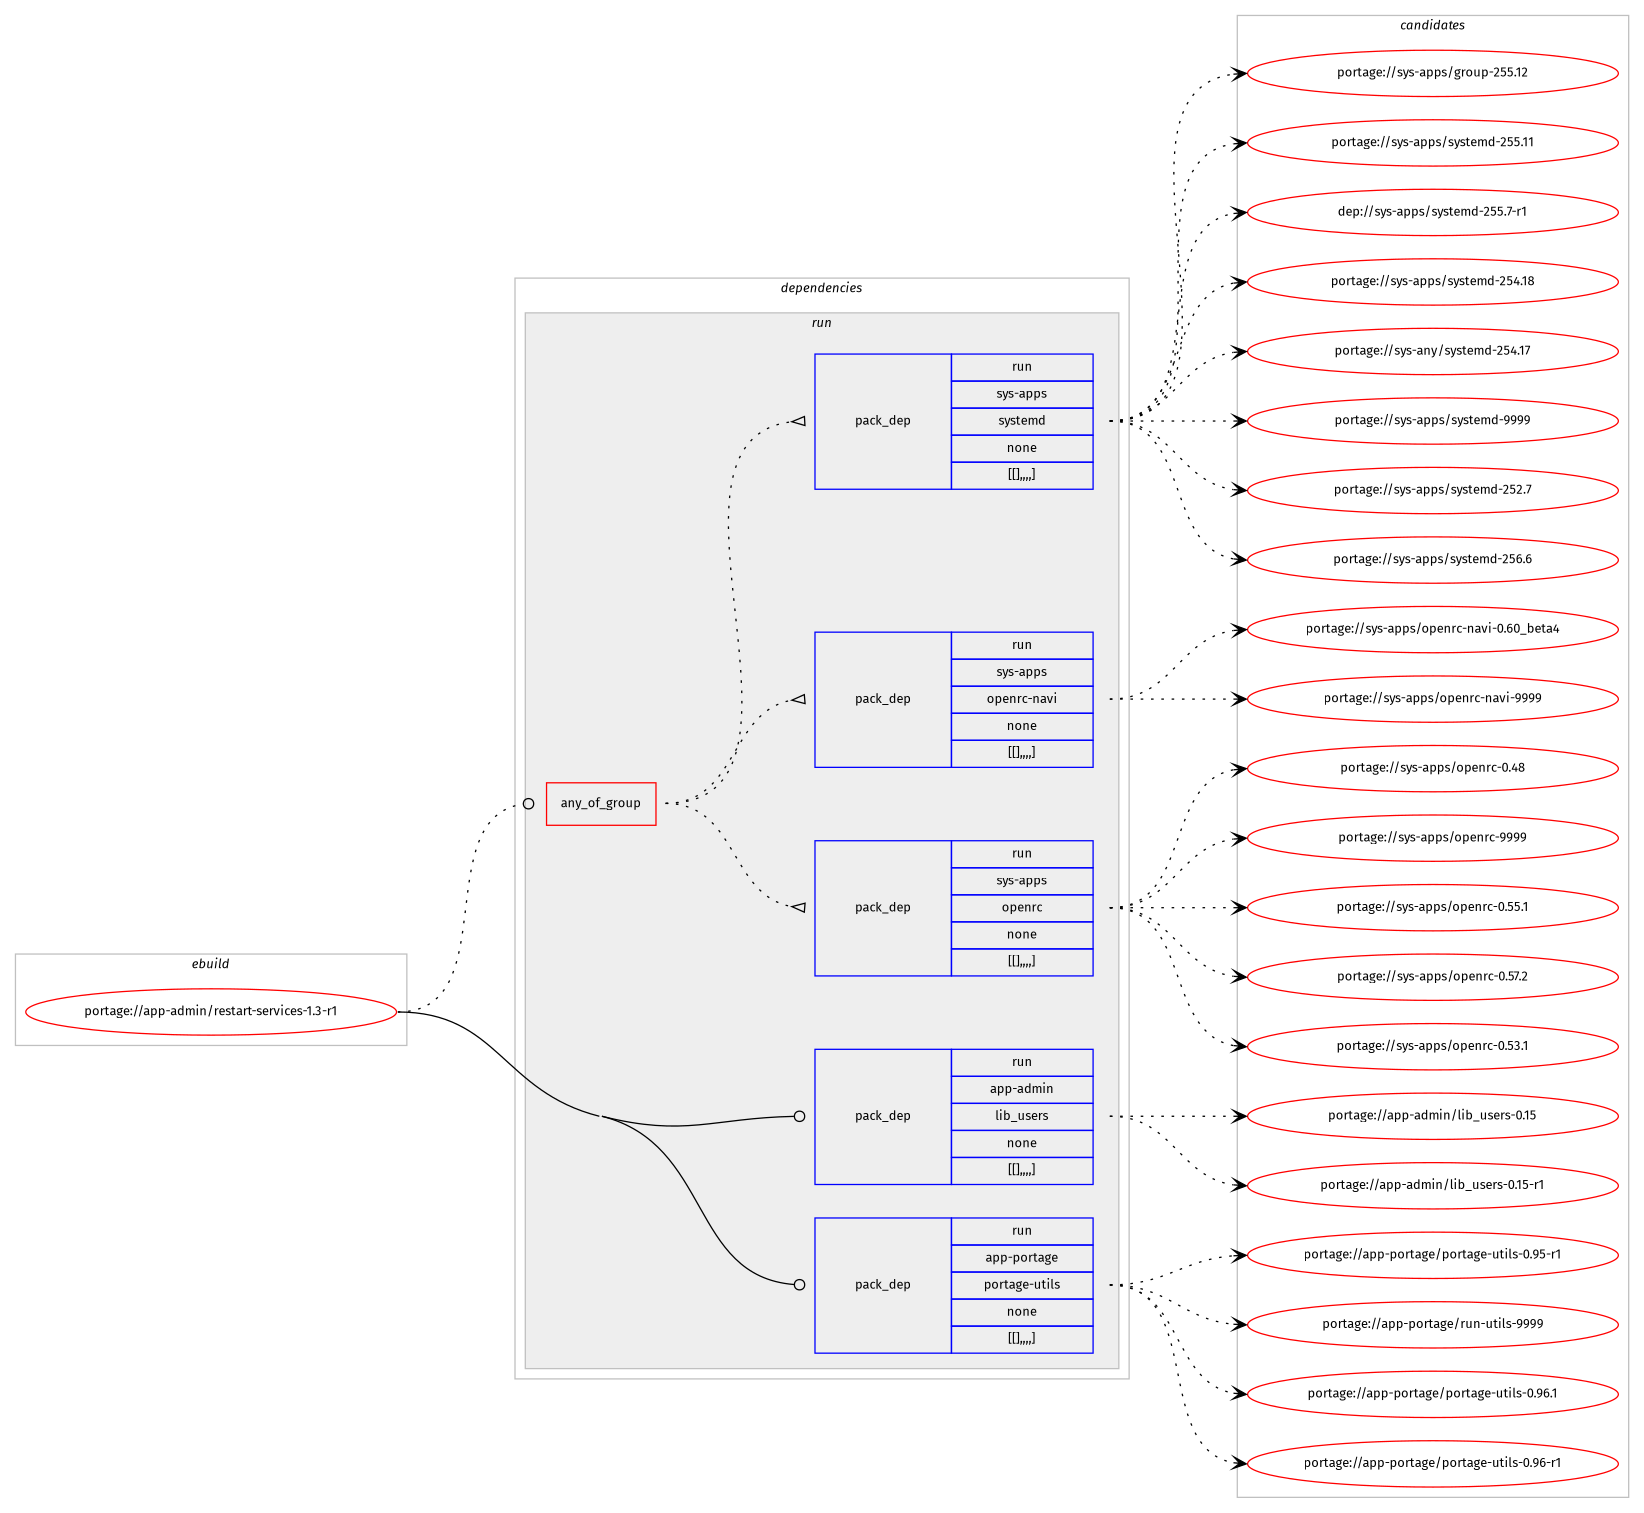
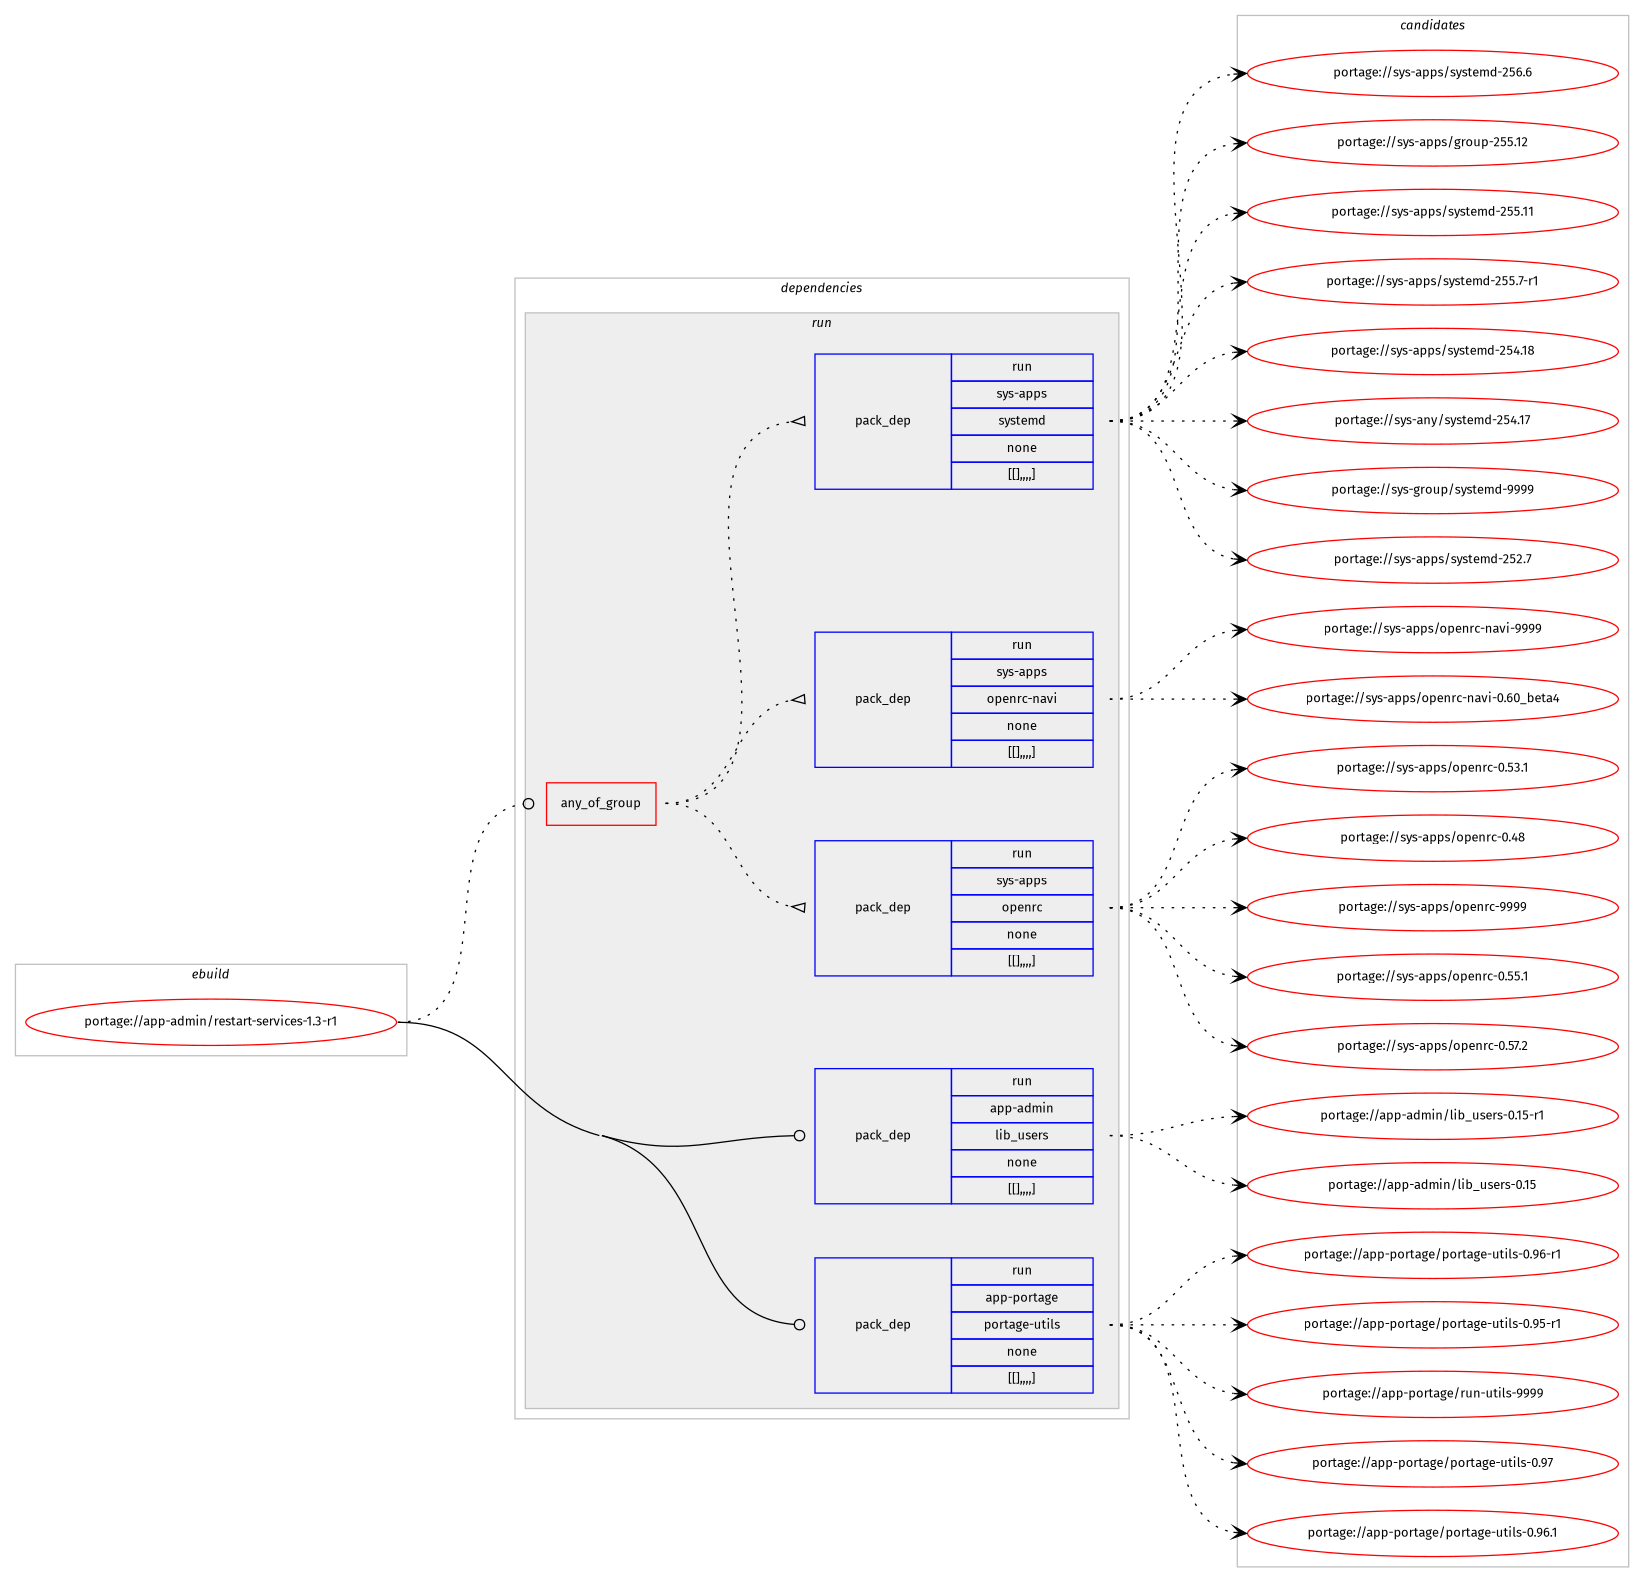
node "dep://sys-apps/systemd-255.7-r1": label "dep://sys-apps/systemd-255.7-r1" -> "portage://sys-apps/systemd-255.7-r1"
node "portage://sys-apps/systemd-9999": label "portage://sys-apps/systemd-9999" -> "portage://sys-group/systemd-9999"
node "portage://app-portage/portage-utils-0.97": added
